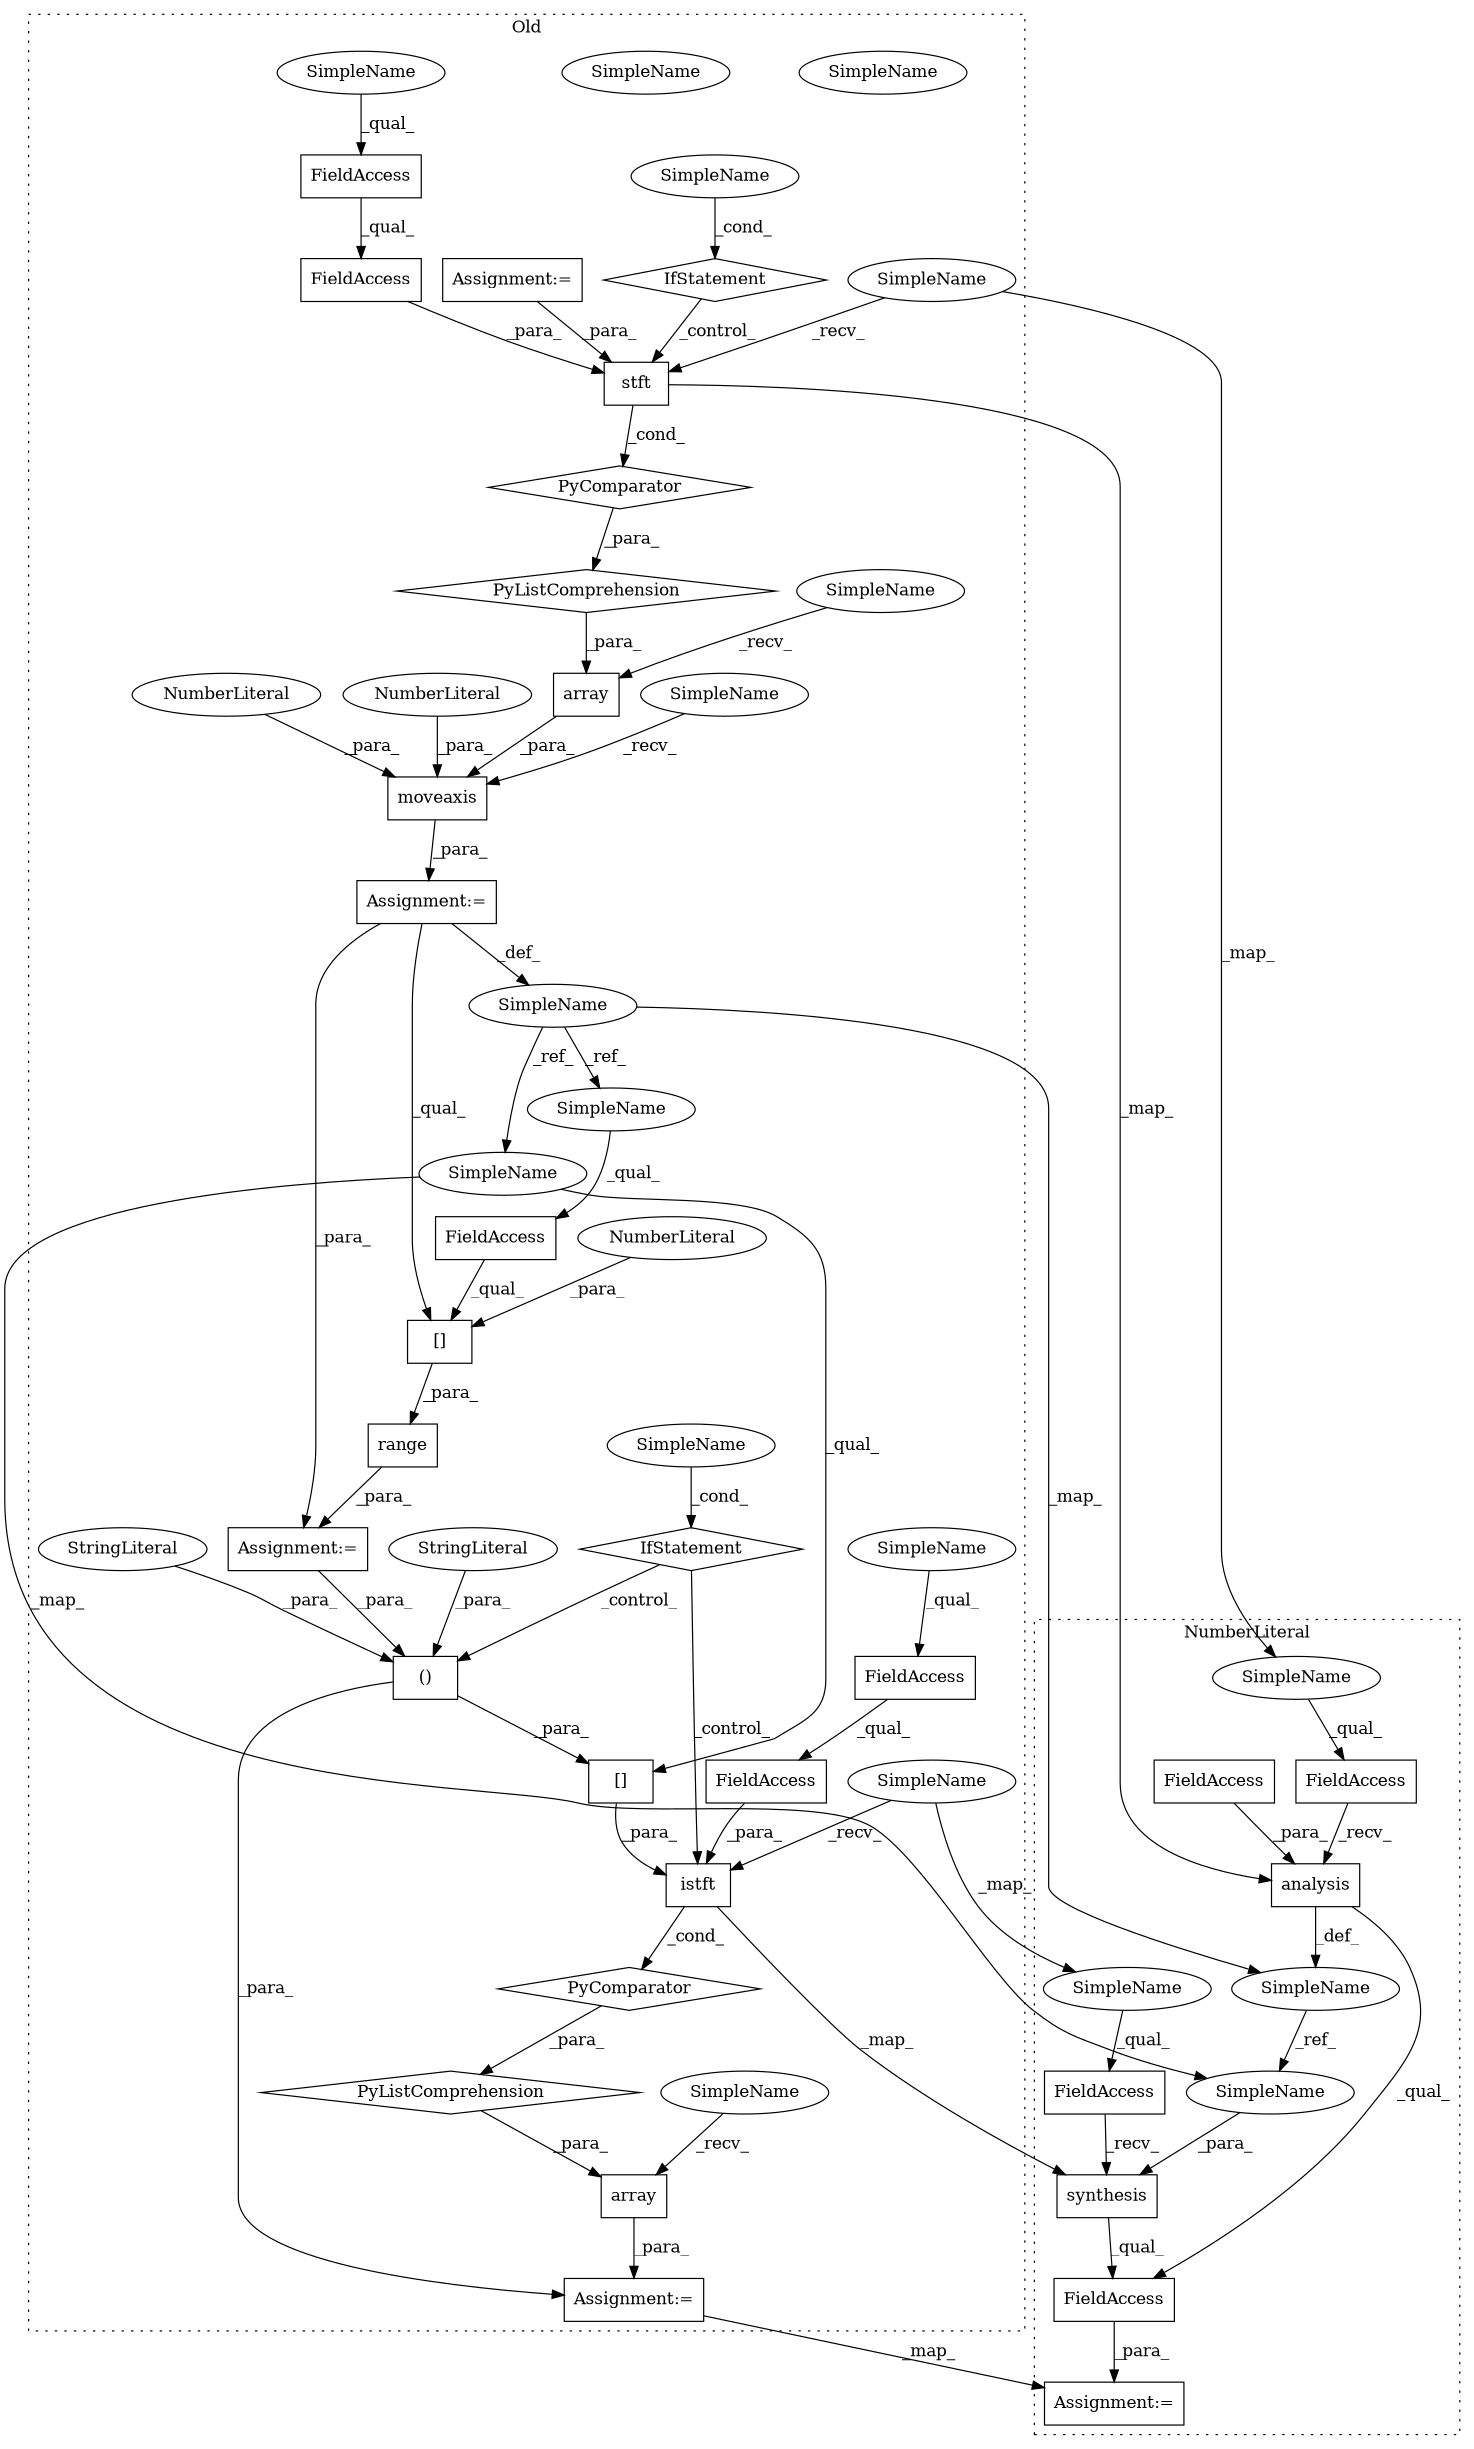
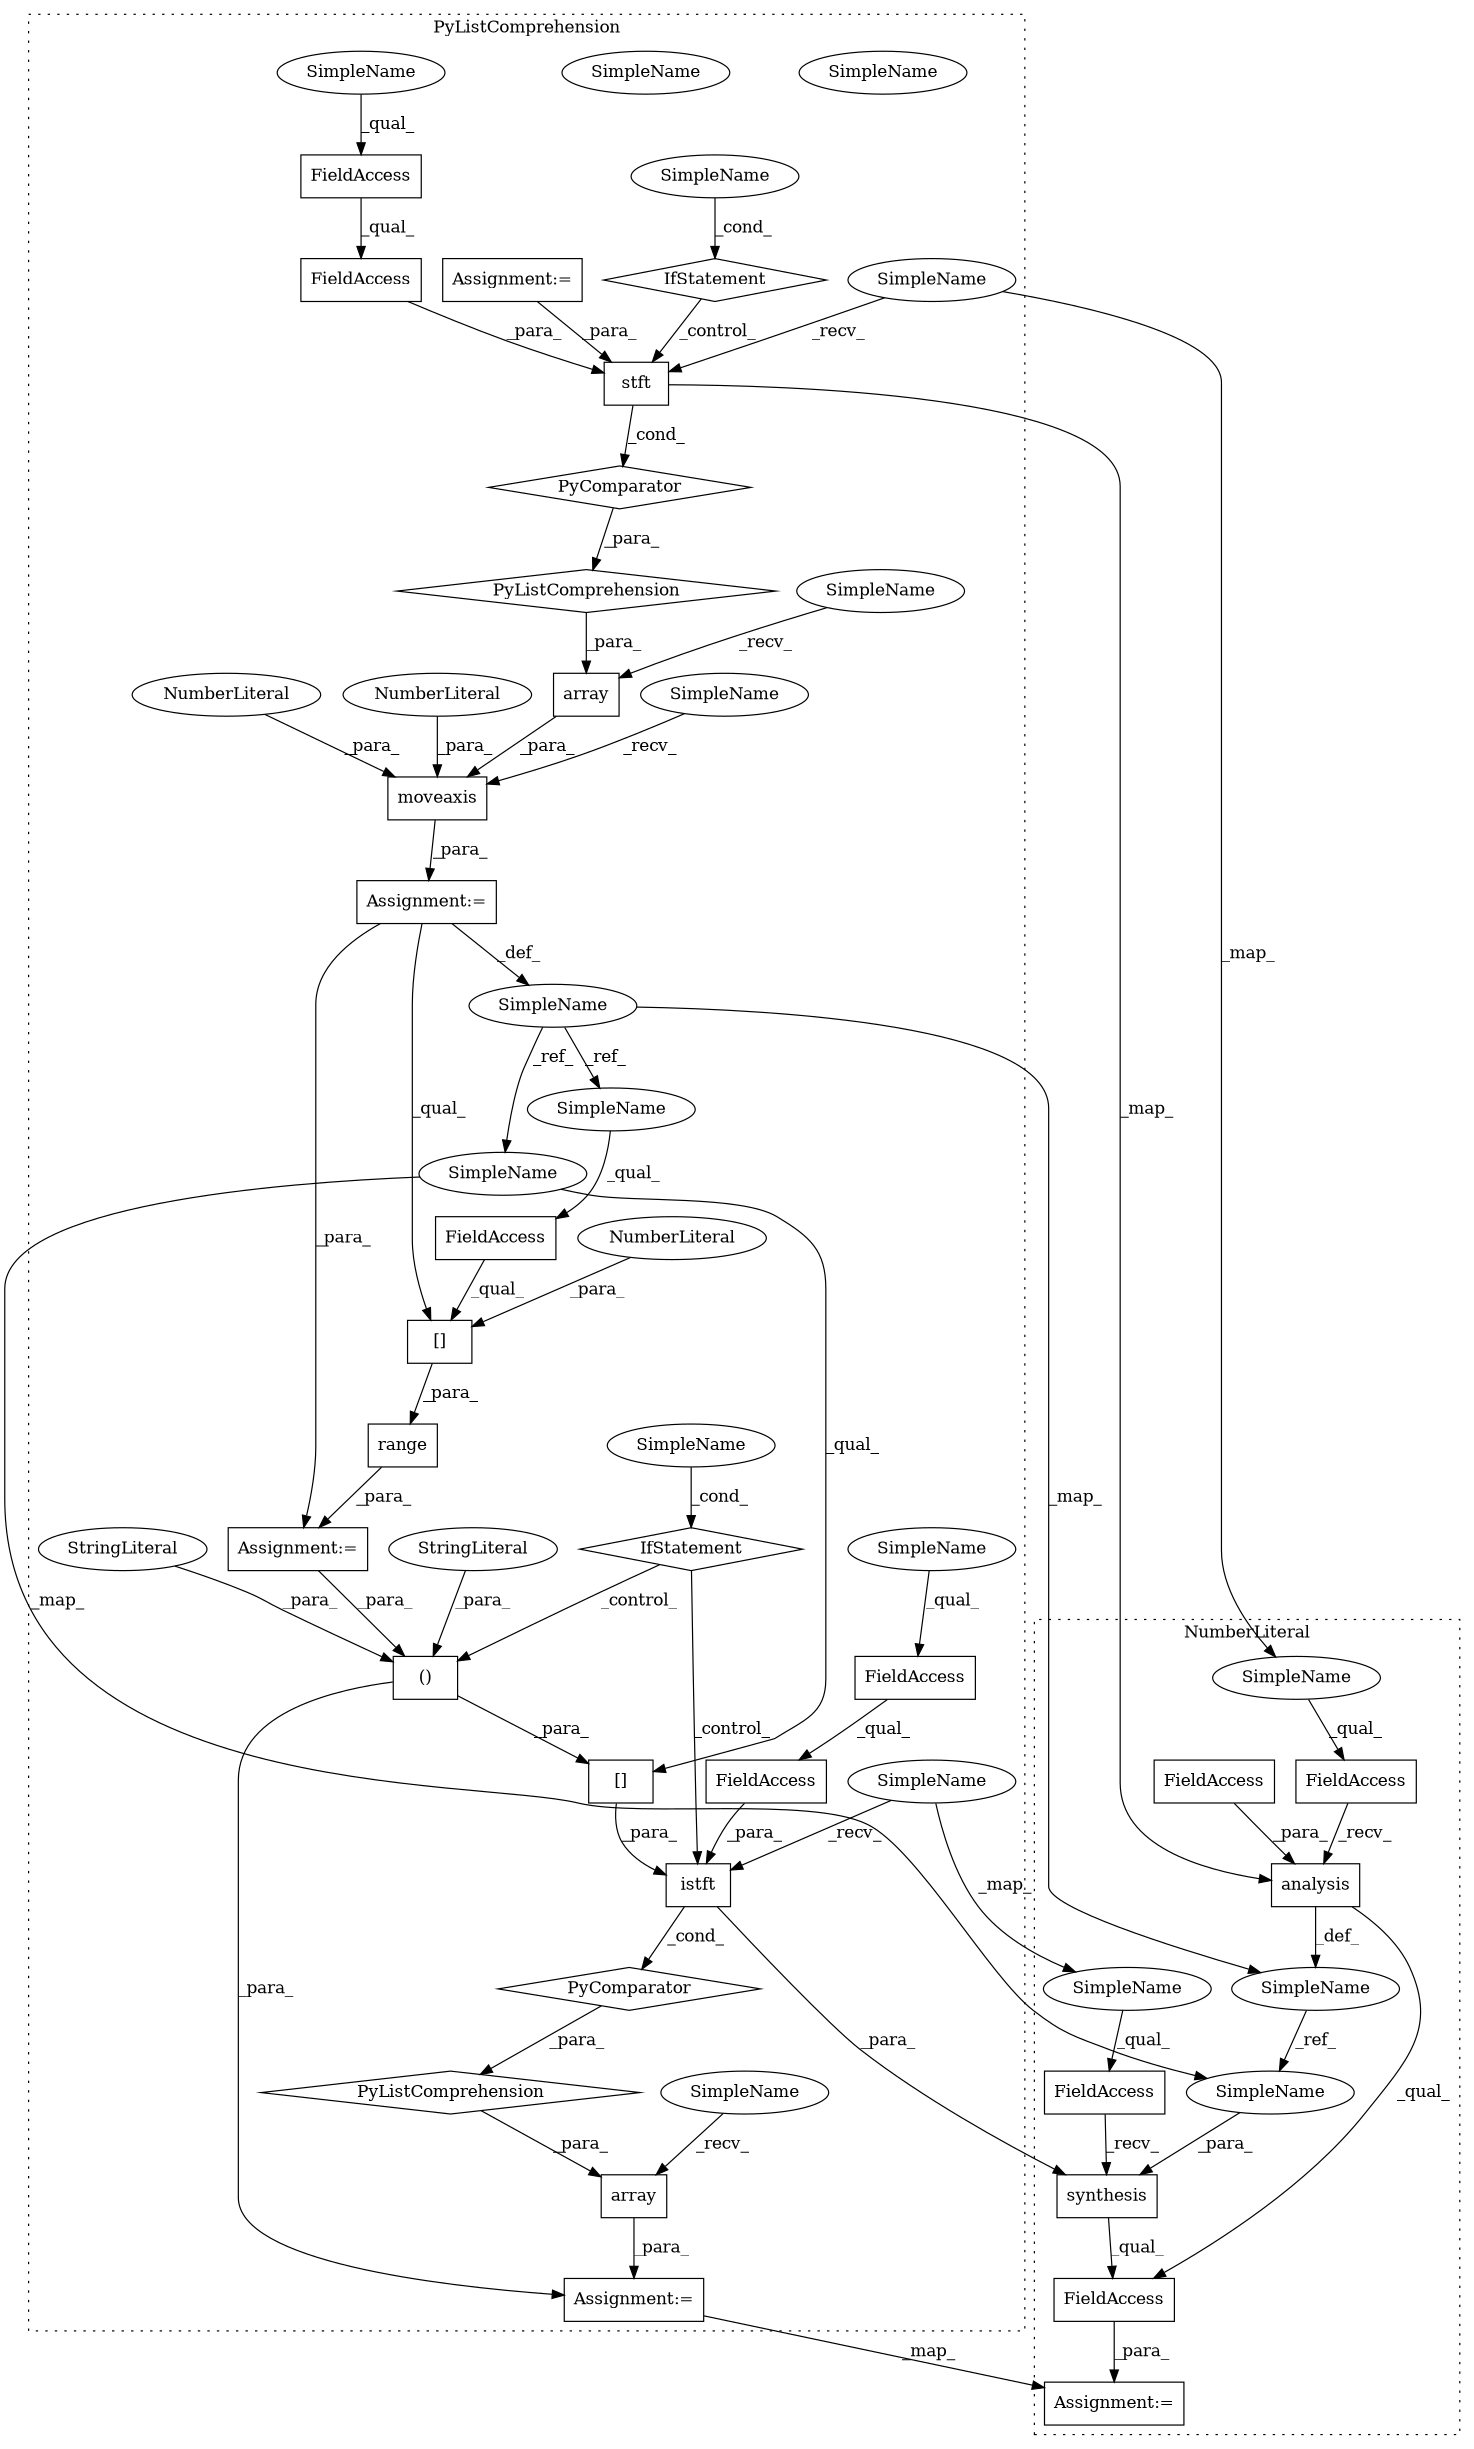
cluster "Old": label "Old" -> "PyListComprehension"
edge "istft" -> "synthesis": label "_map_" -> "_para_"
